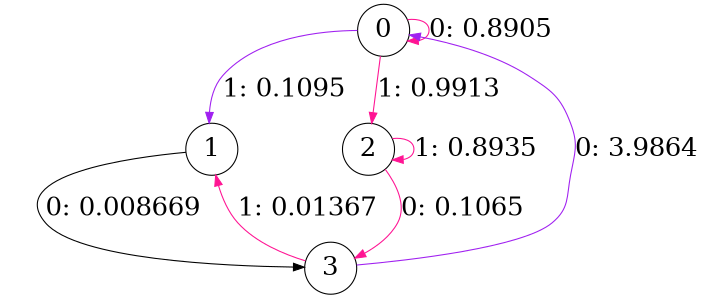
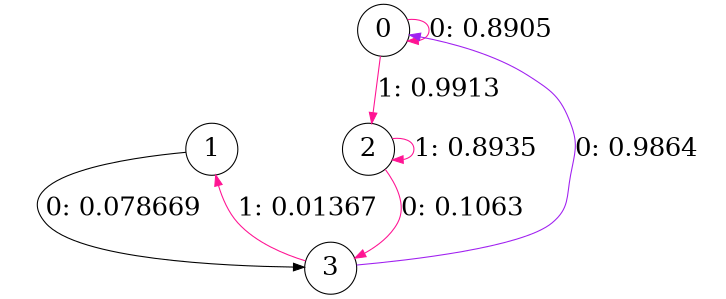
edge "0" -> "1": removed, label "1: 0.1095"
edge "3" -> "0": label "0: 3.9864   " -> "0: 0.9864   "
edge "1" -> "3": label "0: 0.008669  " -> "0: 0.078669  "
edge "2" -> "3": label "0: 0.1065   " -> "0: 0.1063   "
